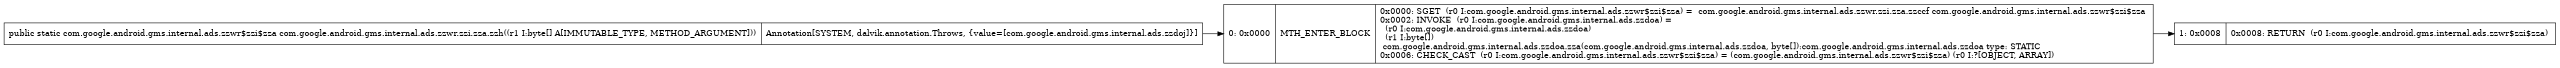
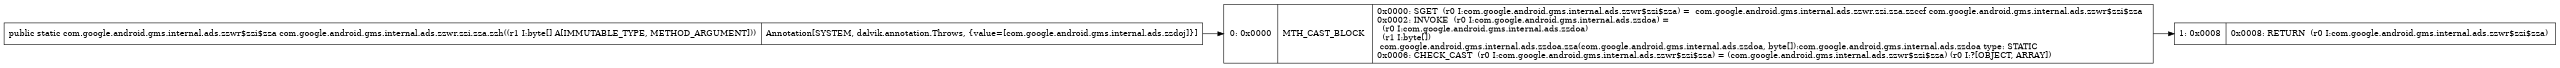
node "0: 0x0000": text "MTH_ENTER_BLOCK" -> "MTH_CAST_BLOCK"
